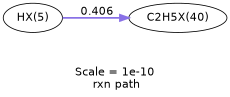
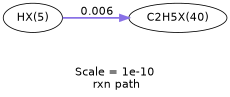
edge "HX(5)" -> "C2H5X(40)": label " 0.406" -> " 0.006"
